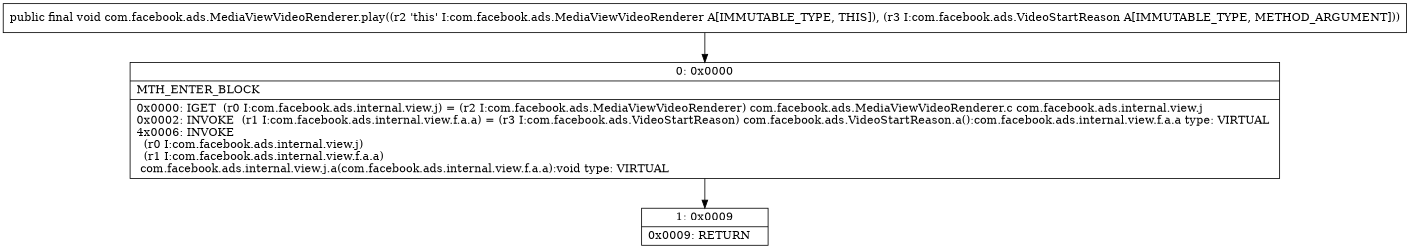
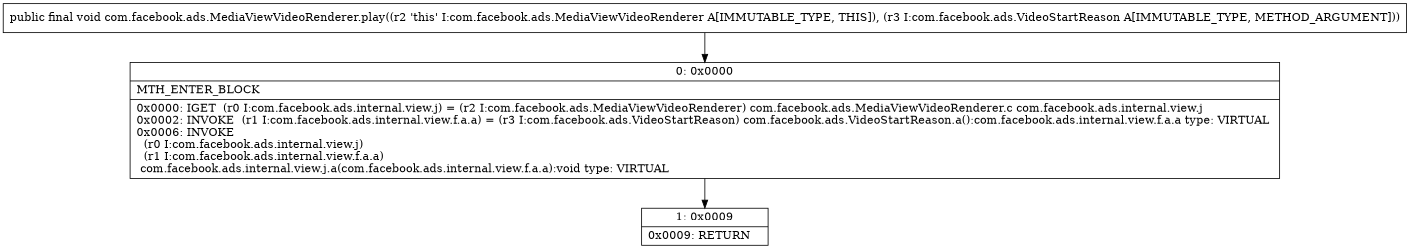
node "0: 0x0000": text "4x0006: INVOKE" -> "0x0006: INVOKE"
